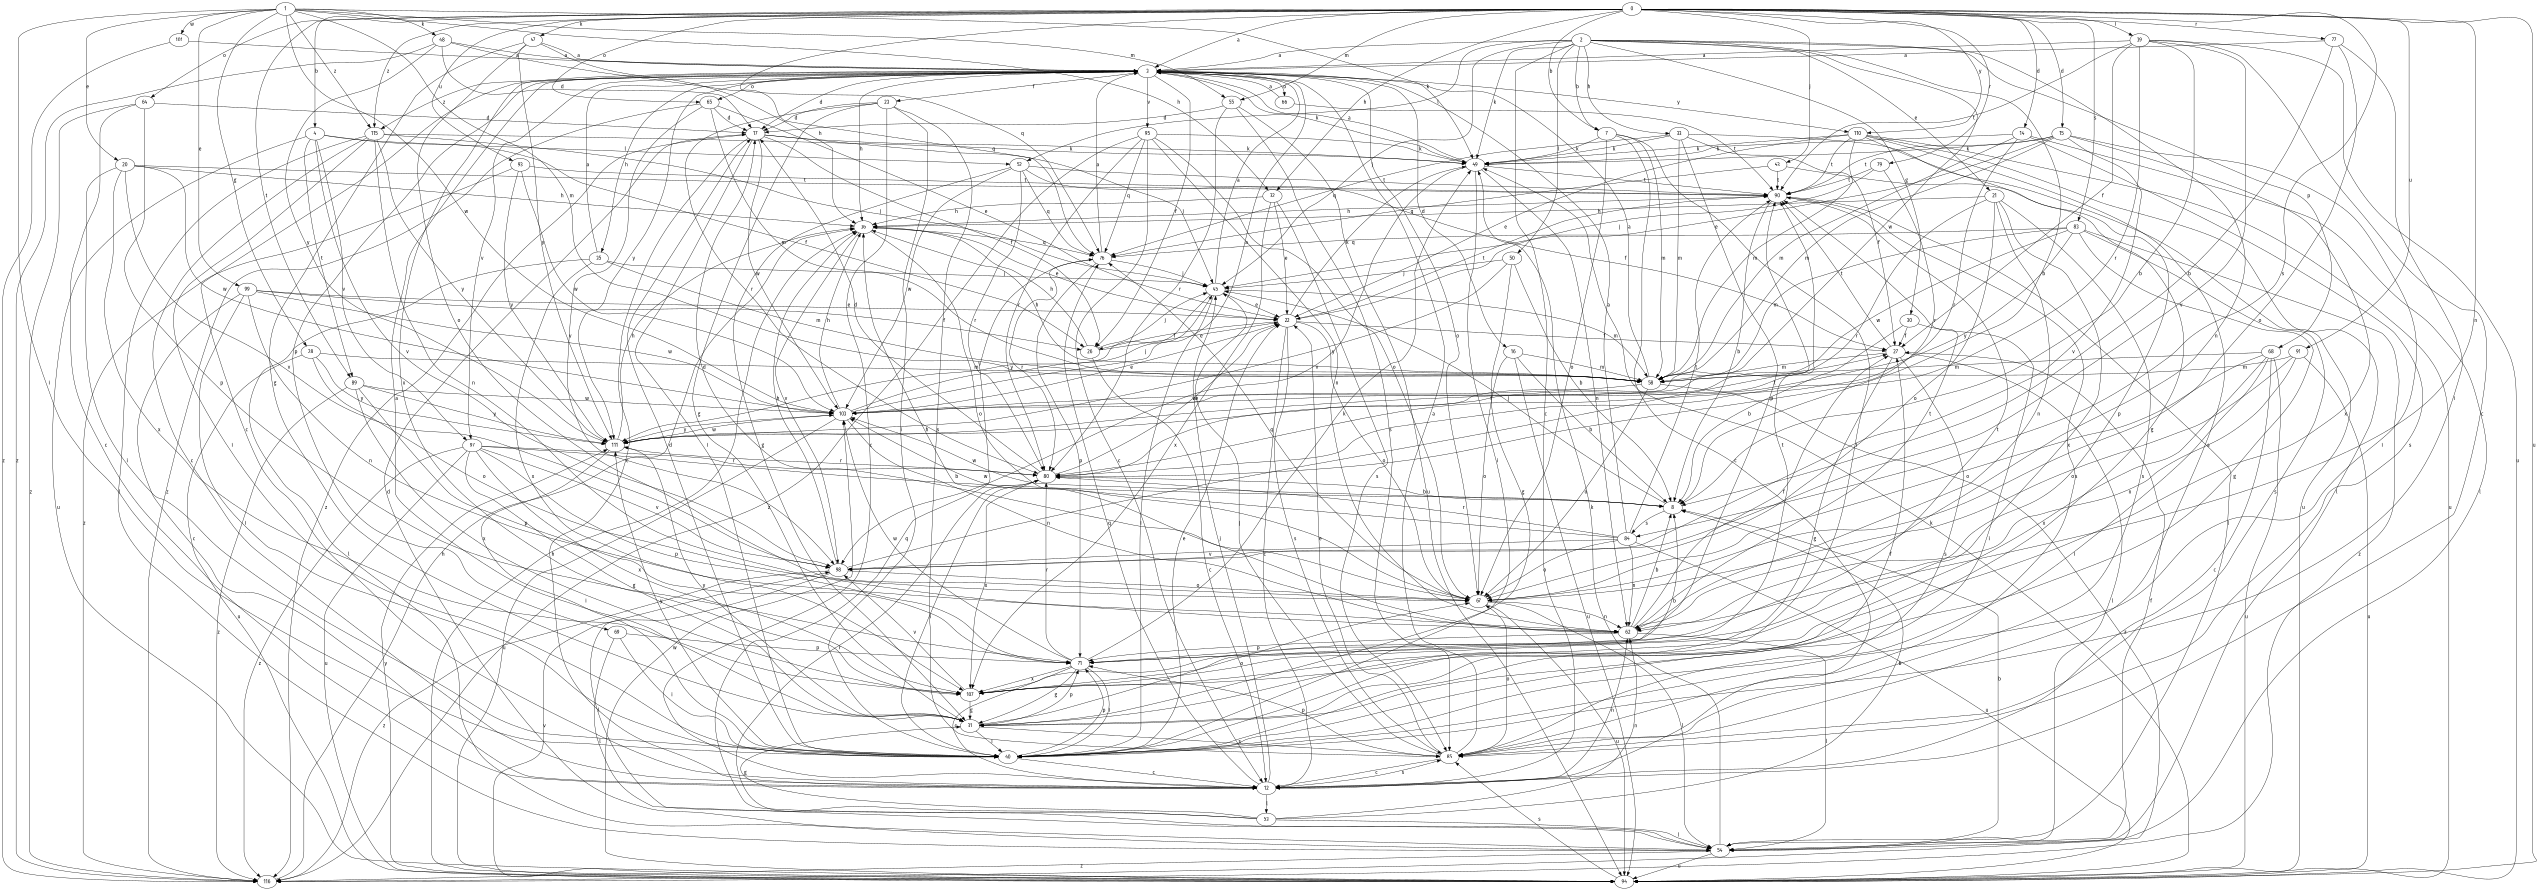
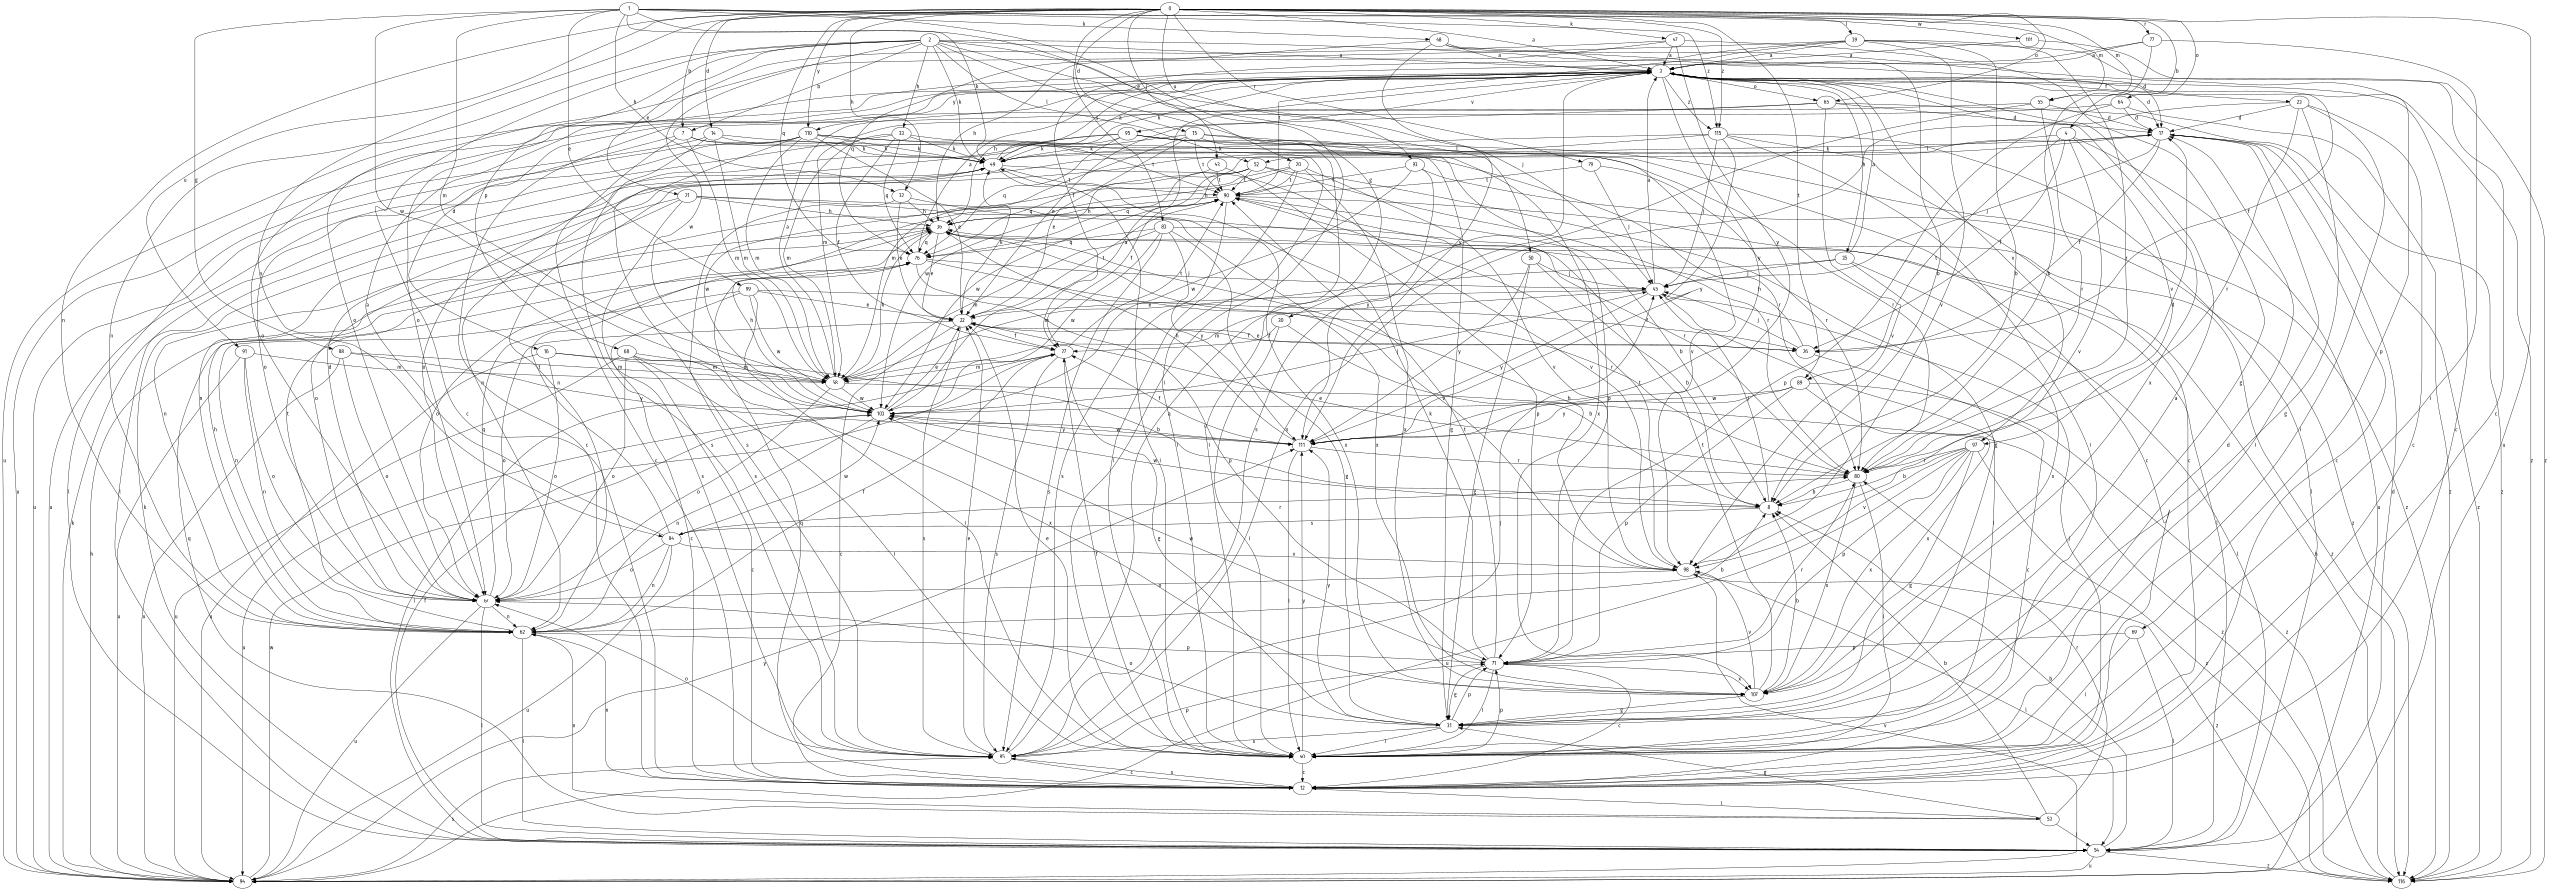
node "66": removed
node "28": label "28" -> "88"
